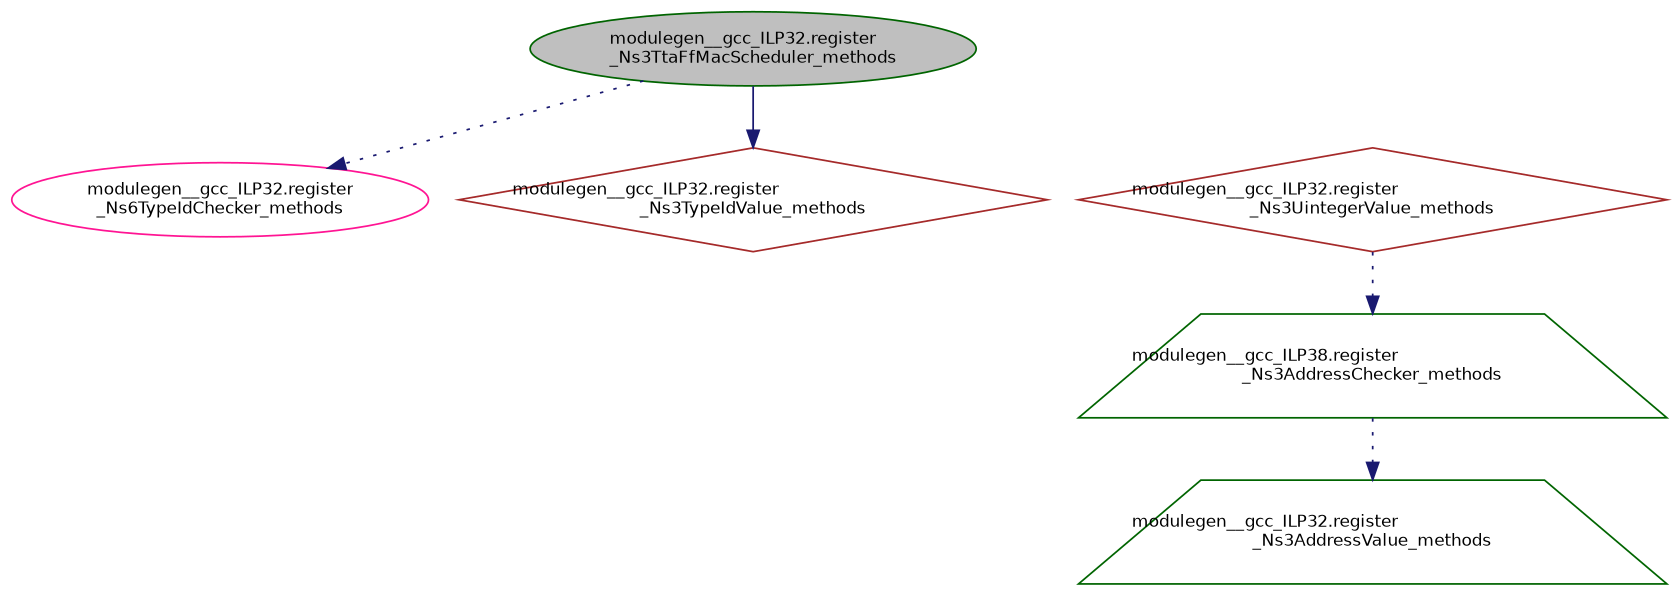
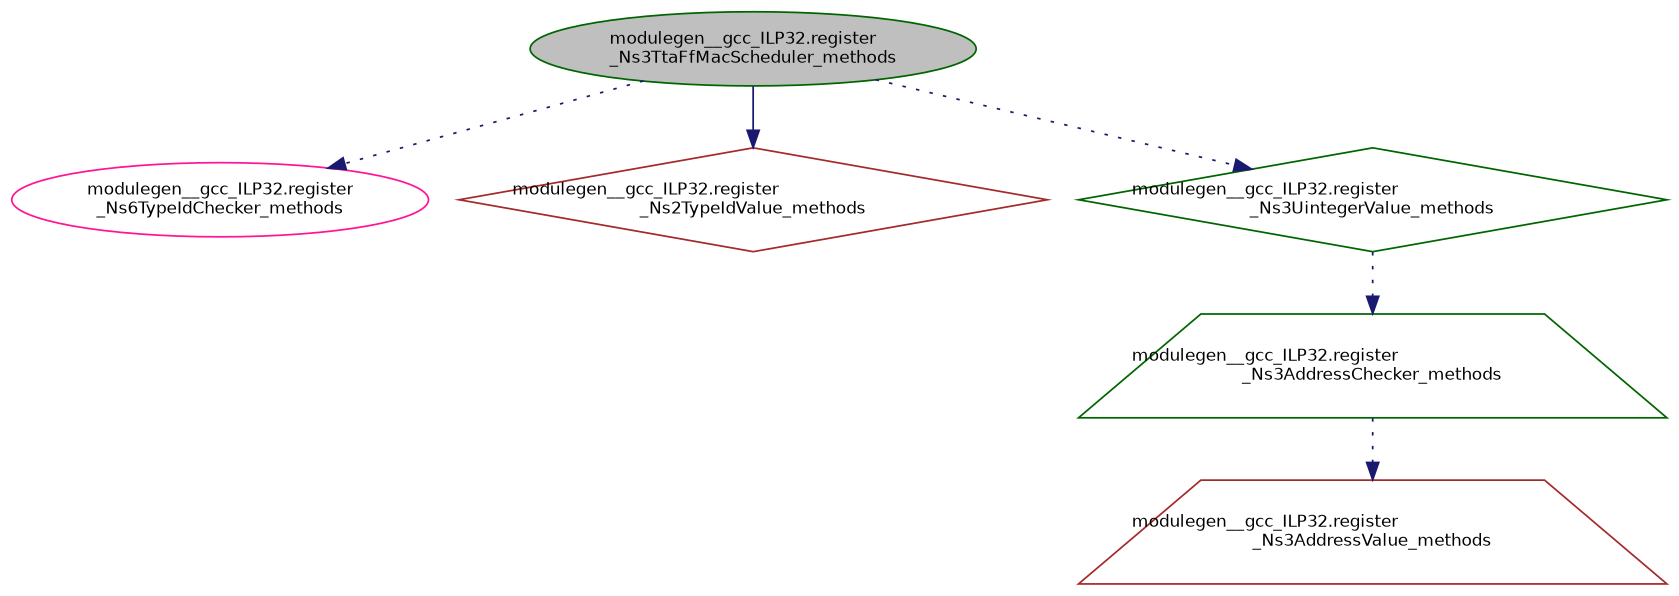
edge "modulegen__gcc_ILP32.register _Ns3TtaFfMacScheduler_methods" -> "modulegen__gcc_ILP32.register _Ns3UintegerValue_methods": added
node "modulegen__gcc_ILP32.register _Ns3TypeIdValue_methods": label "modulegen__gcc_ILP32.register _Ns3TypeIdValue_methods" -> "modulegen__gcc_ILP32.register _Ns2TypeIdValue_methods"
node "modulegen__gcc_ILP32.register _Ns3UintegerValue_methods": color brown -> darkgreen
node "modulegen__gcc_ILP38.register _Ns3AddressChecker_methods": label "modulegen__gcc_ILP38.register _Ns3AddressChecker_methods" -> "modulegen__gcc_ILP32.register _Ns3AddressChecker_methods"
node "modulegen__gcc_ILP32.register _Ns3AddressValue_methods": color darkgreen -> brown
